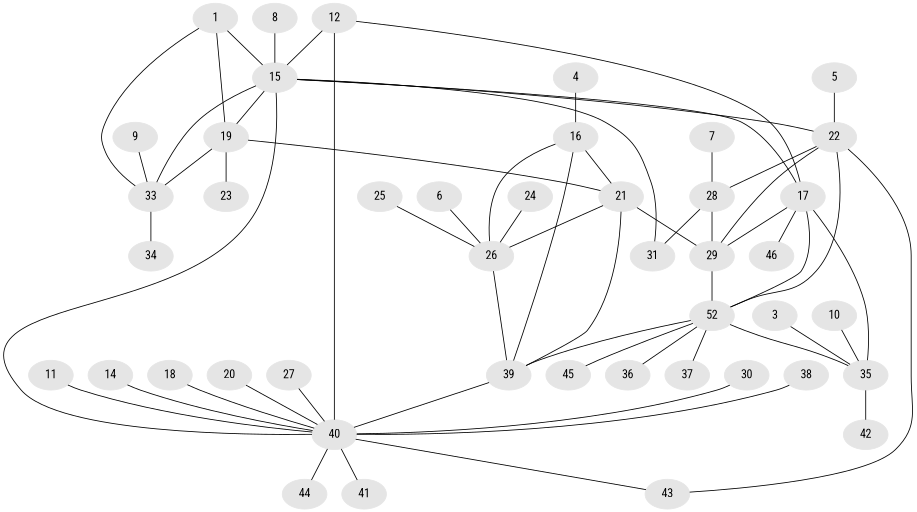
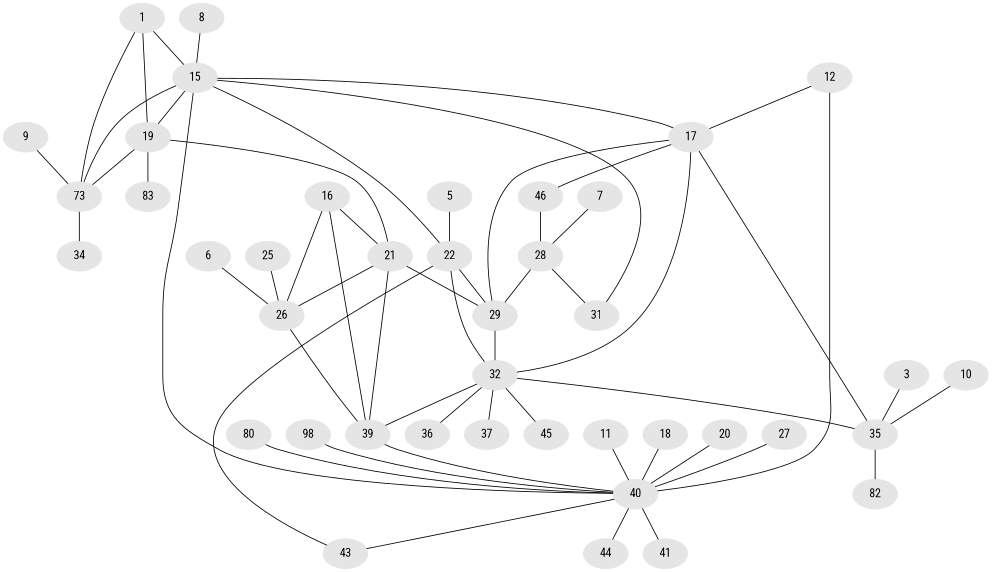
edge "12" -- "15": removed
node "4": removed
edge "22" -- "28": now "46" -- "28"
node "33": label "33" -> "73"
node "23": label "23" -> "83"
node "24": removed
node "52": label "52" -> "32"
node "14": removed
node "30": label "30" -> "80"
node "38": label "38" -> "98"
node "42": label "42" -> "82"
